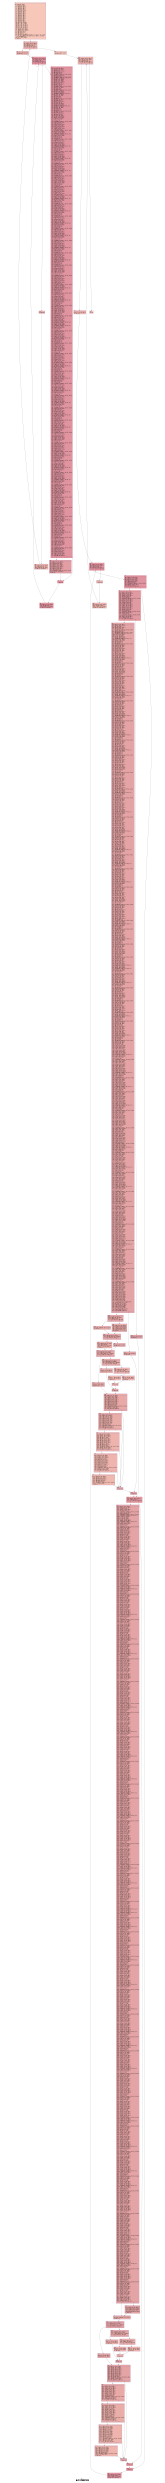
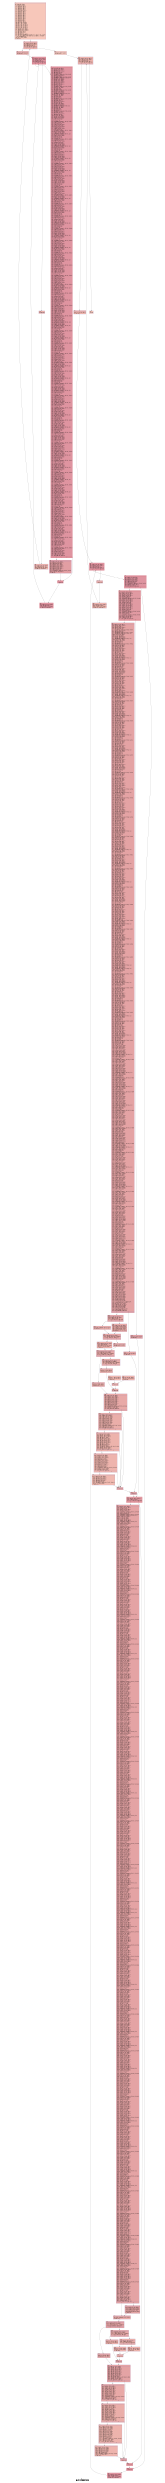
node "1281:": removed
